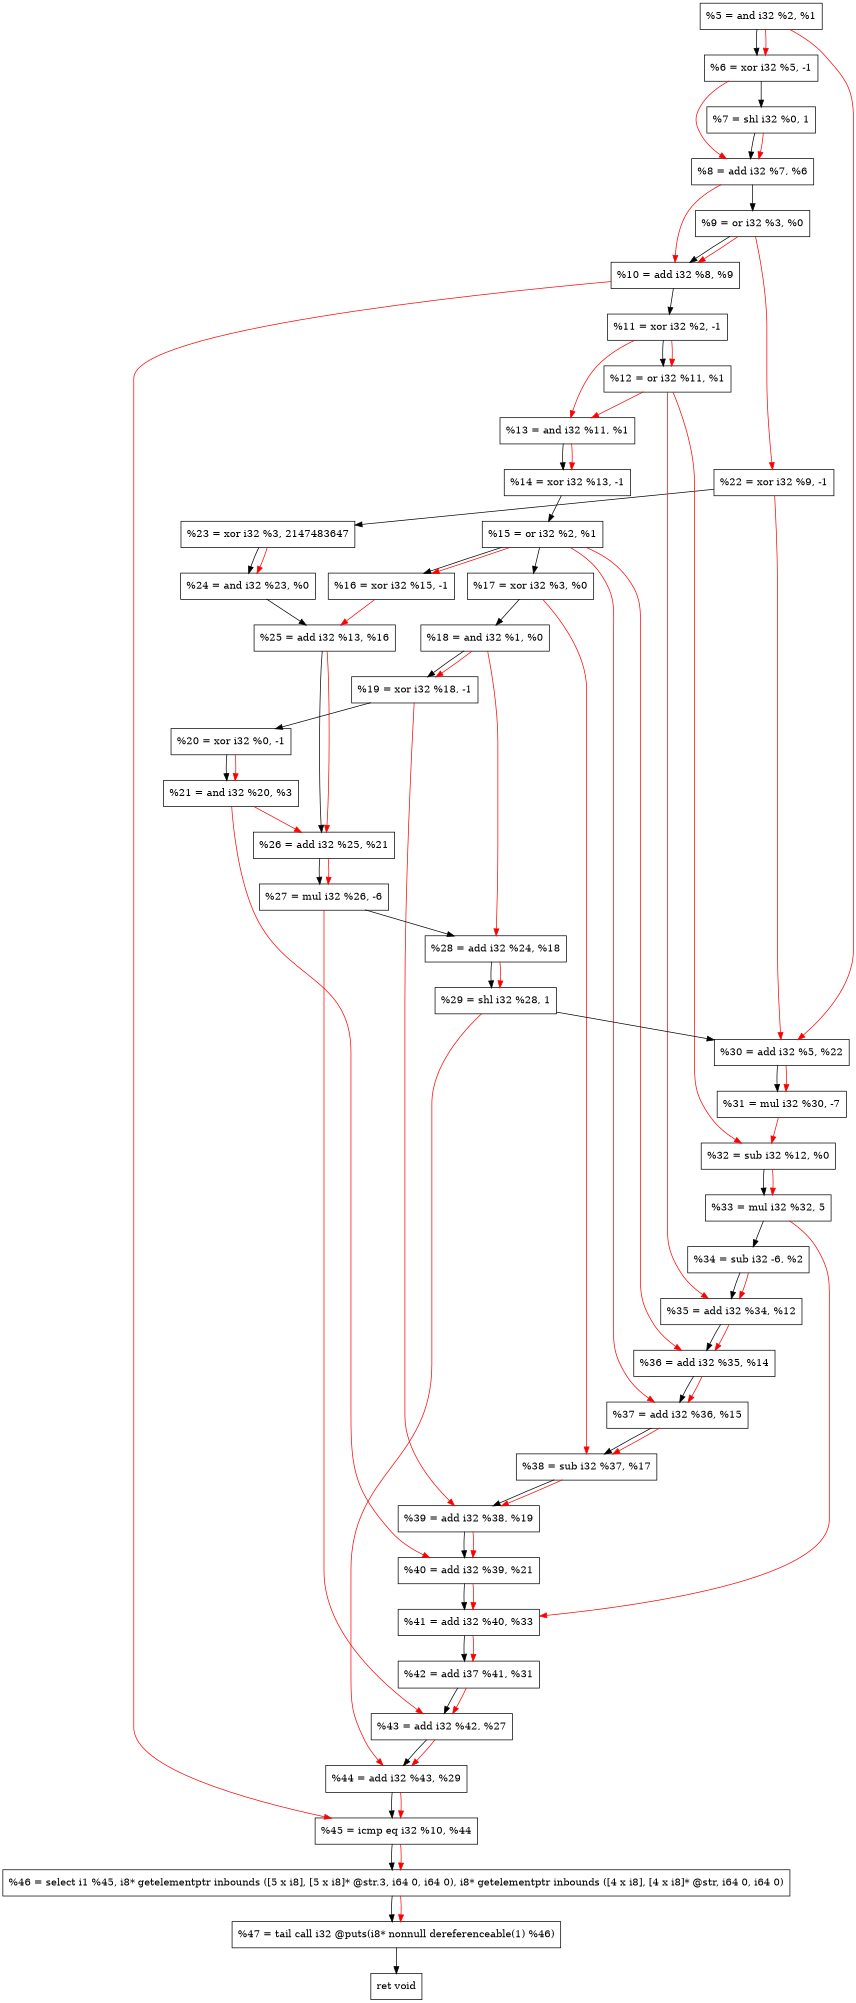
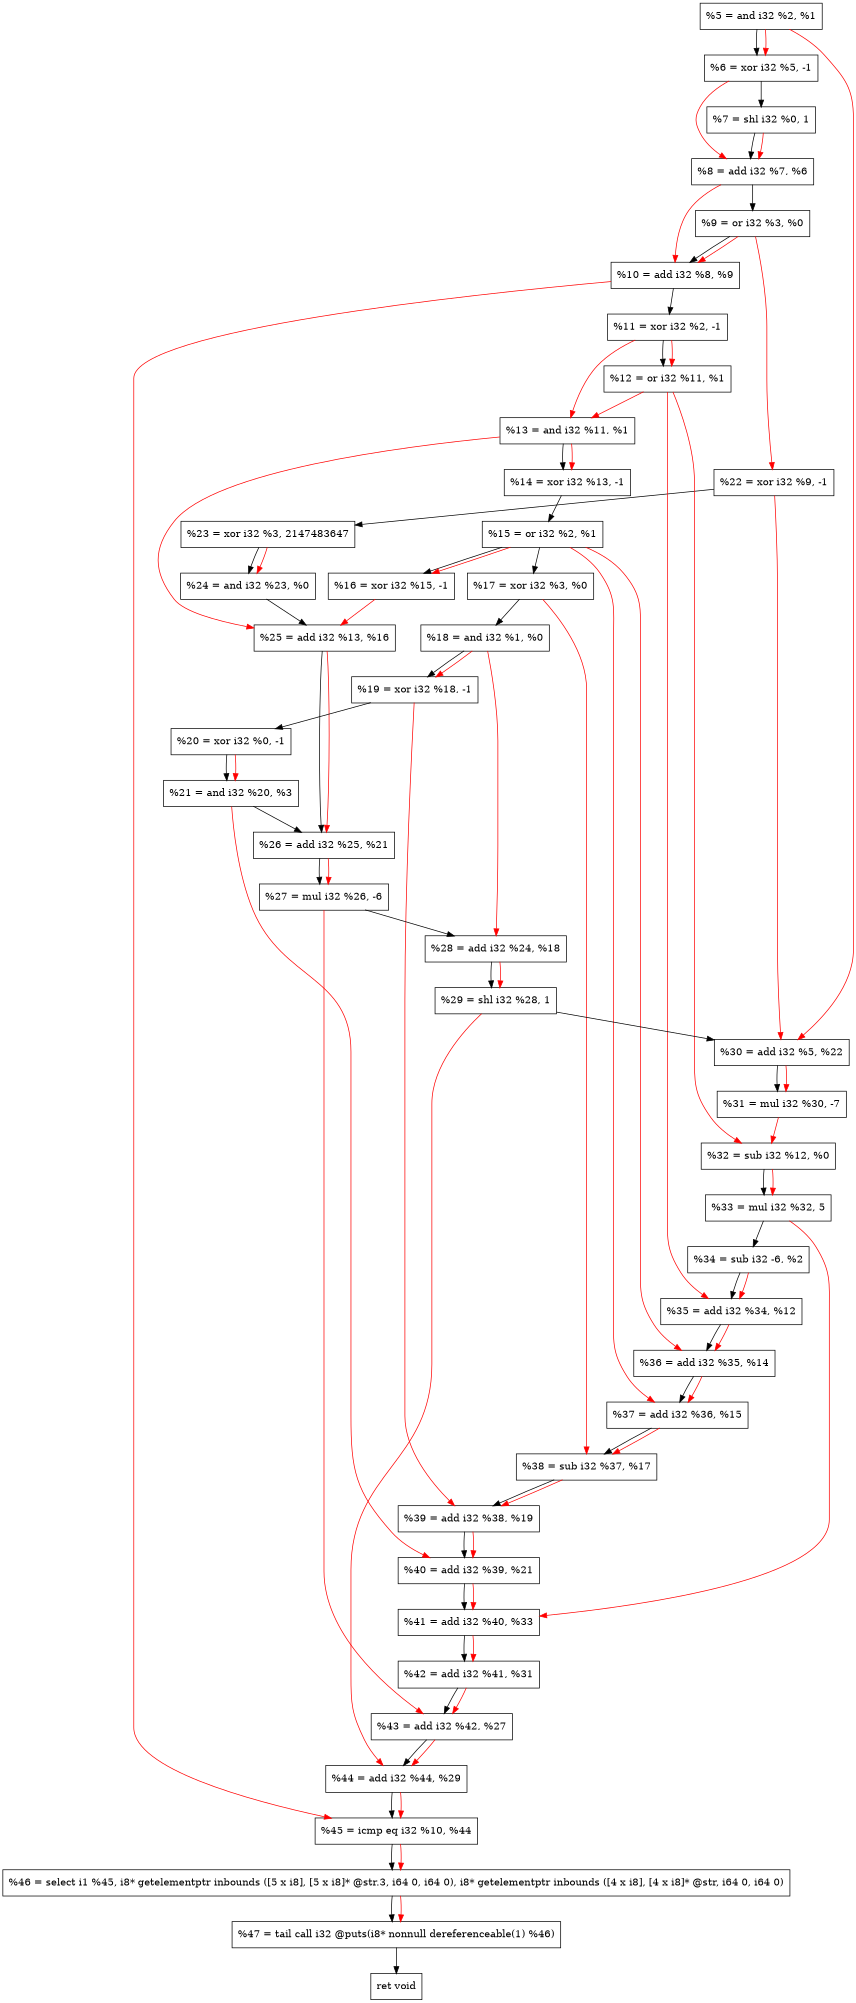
edge "%13 = and i32 %11, %1" -> "%25 = add i32 %13, %16": added
edge "%21 = and i32 %20, %3" -> "%26 = add i32 %25, %21": color red -> black
node "%42 = add i37 %41, %31": label "%42 = add i37 %41, %31" -> "%42 = add i32 %41, %31"
node "%44 = add i32 %43, %29": label "%44 = add i32 %43, %29" -> "%44 = add i32 %44, %29"
